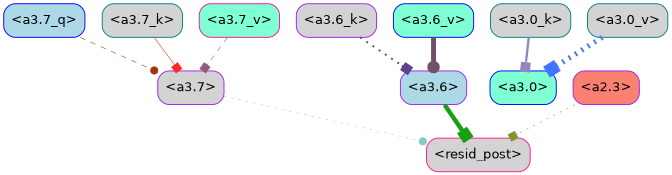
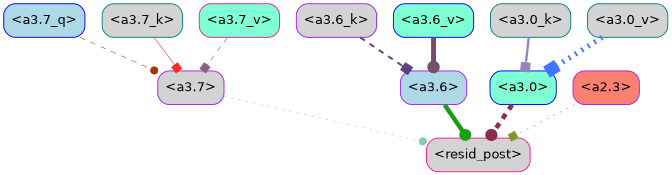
edge "<a3.6_k>" -> "<a3.6>": style dotted -> dashed
edge "<a3.6>" -> "<resid_post>": arrowhead box -> dot
edge "<a3.0>" -> "<resid_post>": added
